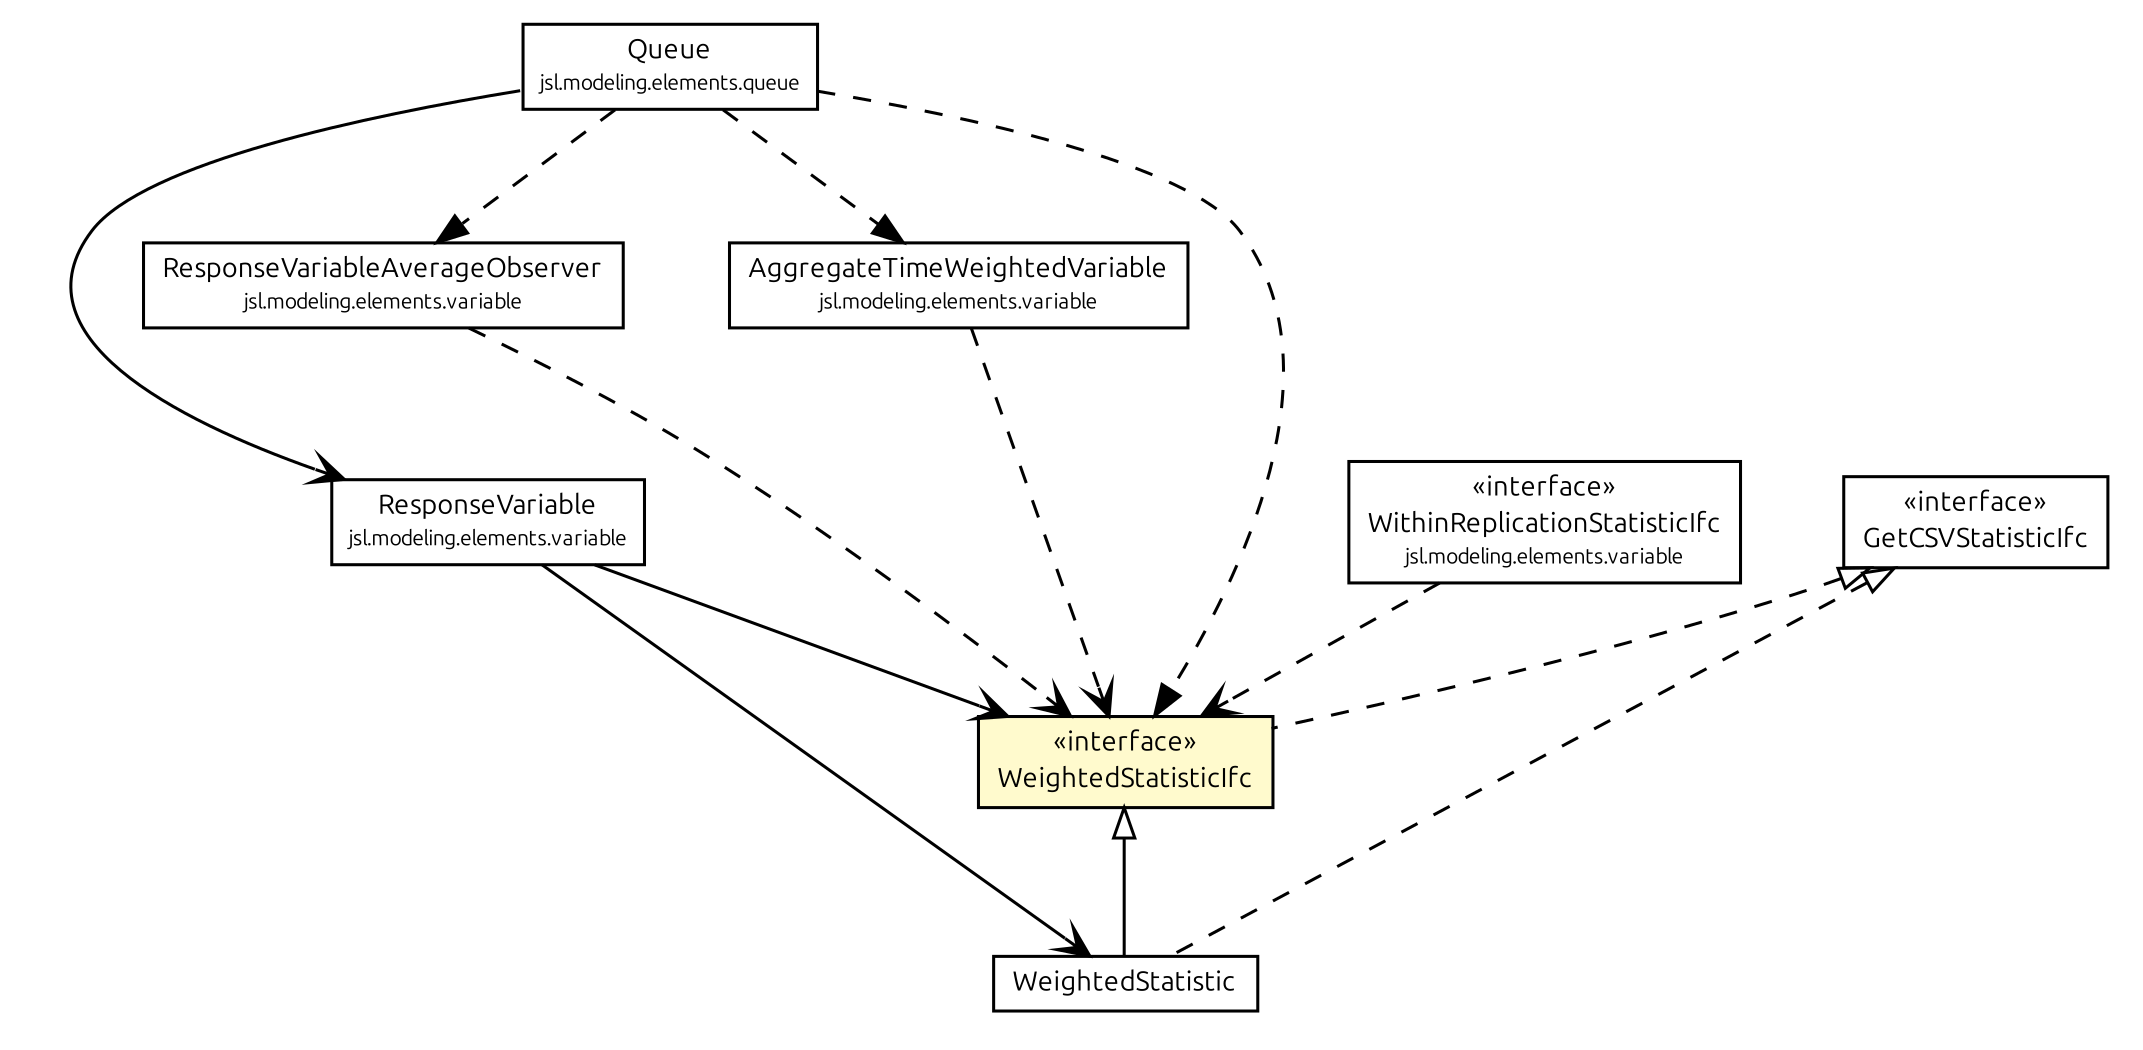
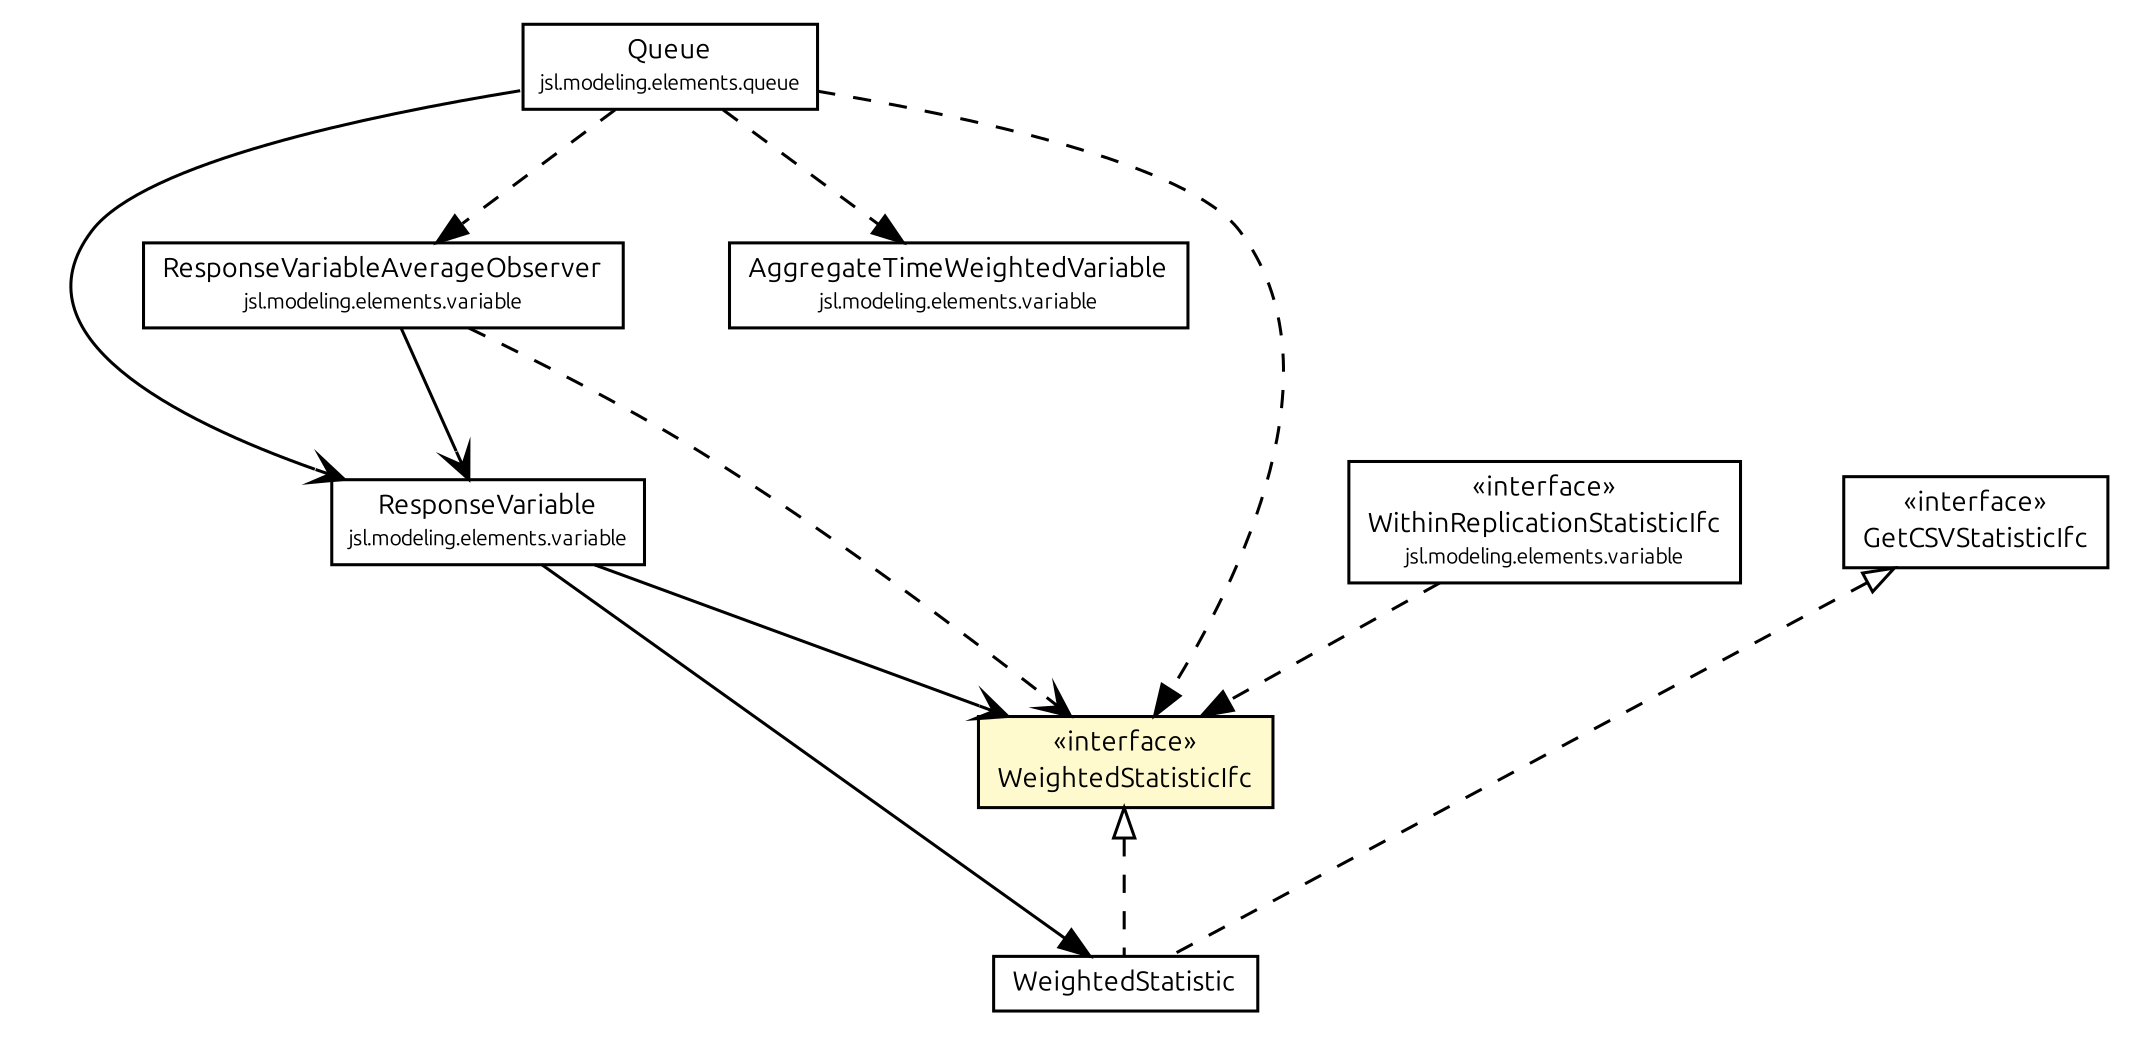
edge "ResponseVariableAverageObserver" -> "ResponseVariable": added
edge "AggregateTimeWeightedVariable" -> "WeightedStatisticIfc": removed
edge "WithinReplicationStatisticIfc" -> "WeightedStatisticIfc": arrowhead open -> normal
edge "WeightedStatisticIfc" -> "GetCSVStatisticIfc": removed
edge "ResponseVariable" -> "WeightedStatistic": arrowhead open -> normal
edge "WeightedStatistic" -> "WeightedStatisticIfc": style solid -> dashed
